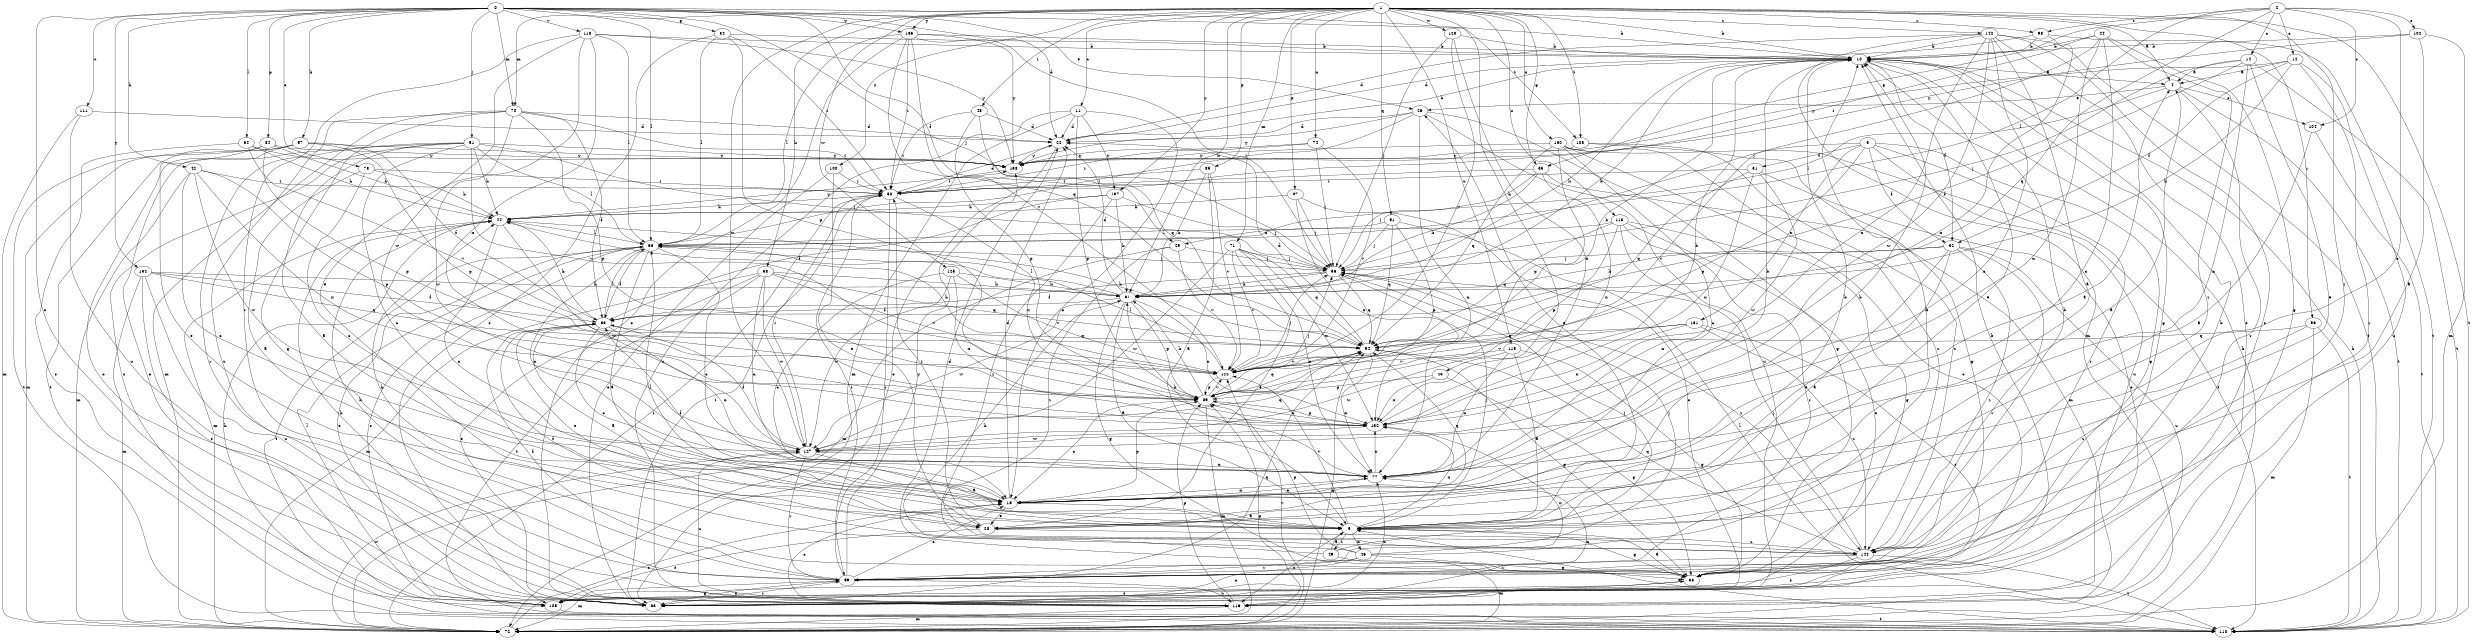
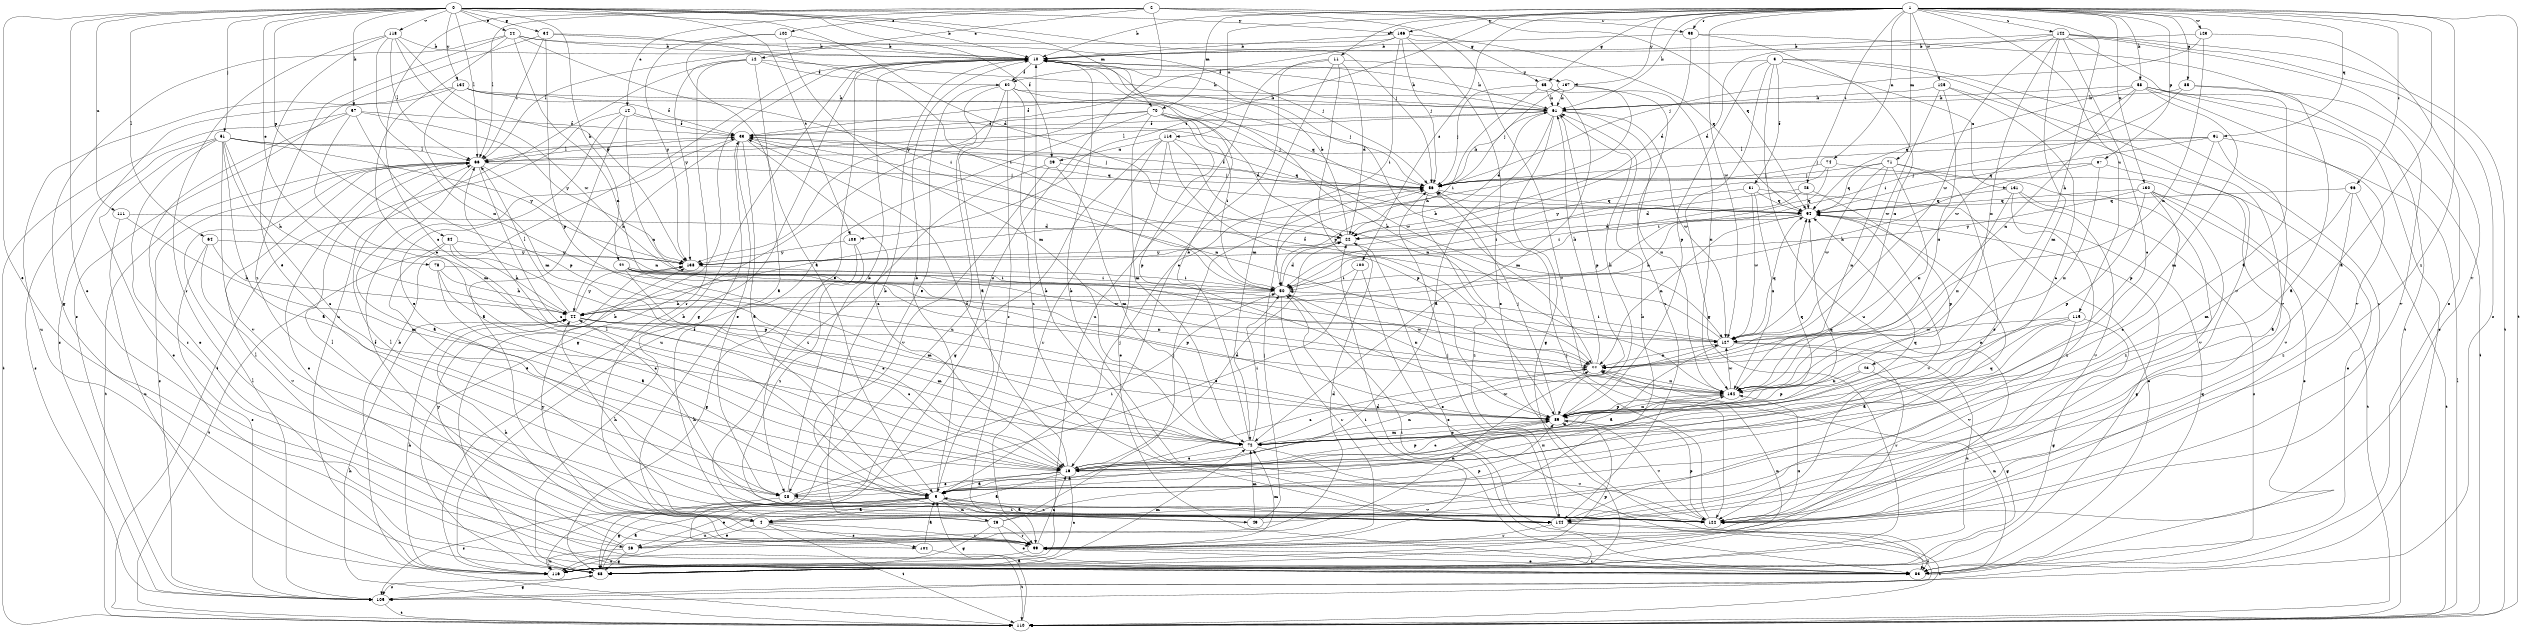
edge "0" -> "24": added, label "e"
edge "10" -> "4": now "91" -> "4"
